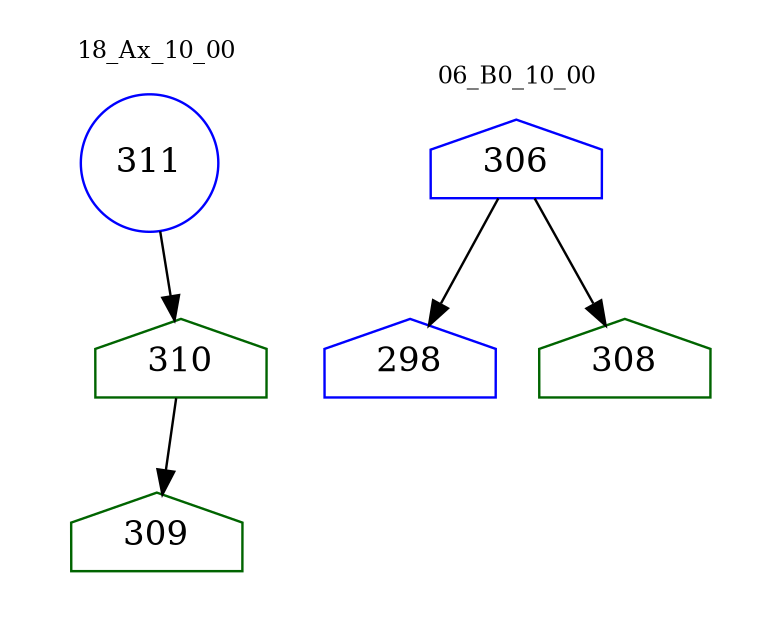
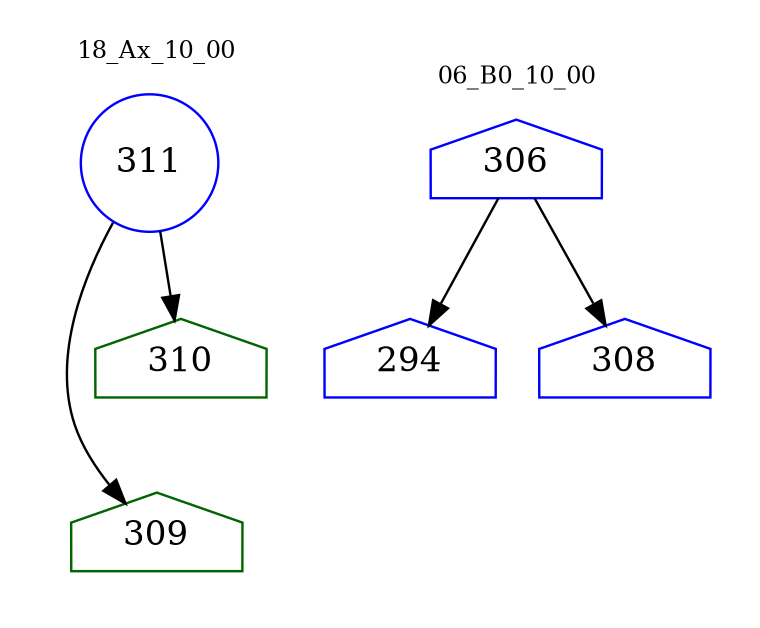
node "298": label "298" -> "294"
node "308": color darkgreen -> blue
edge "310" -> "309": now "311" -> "309"
